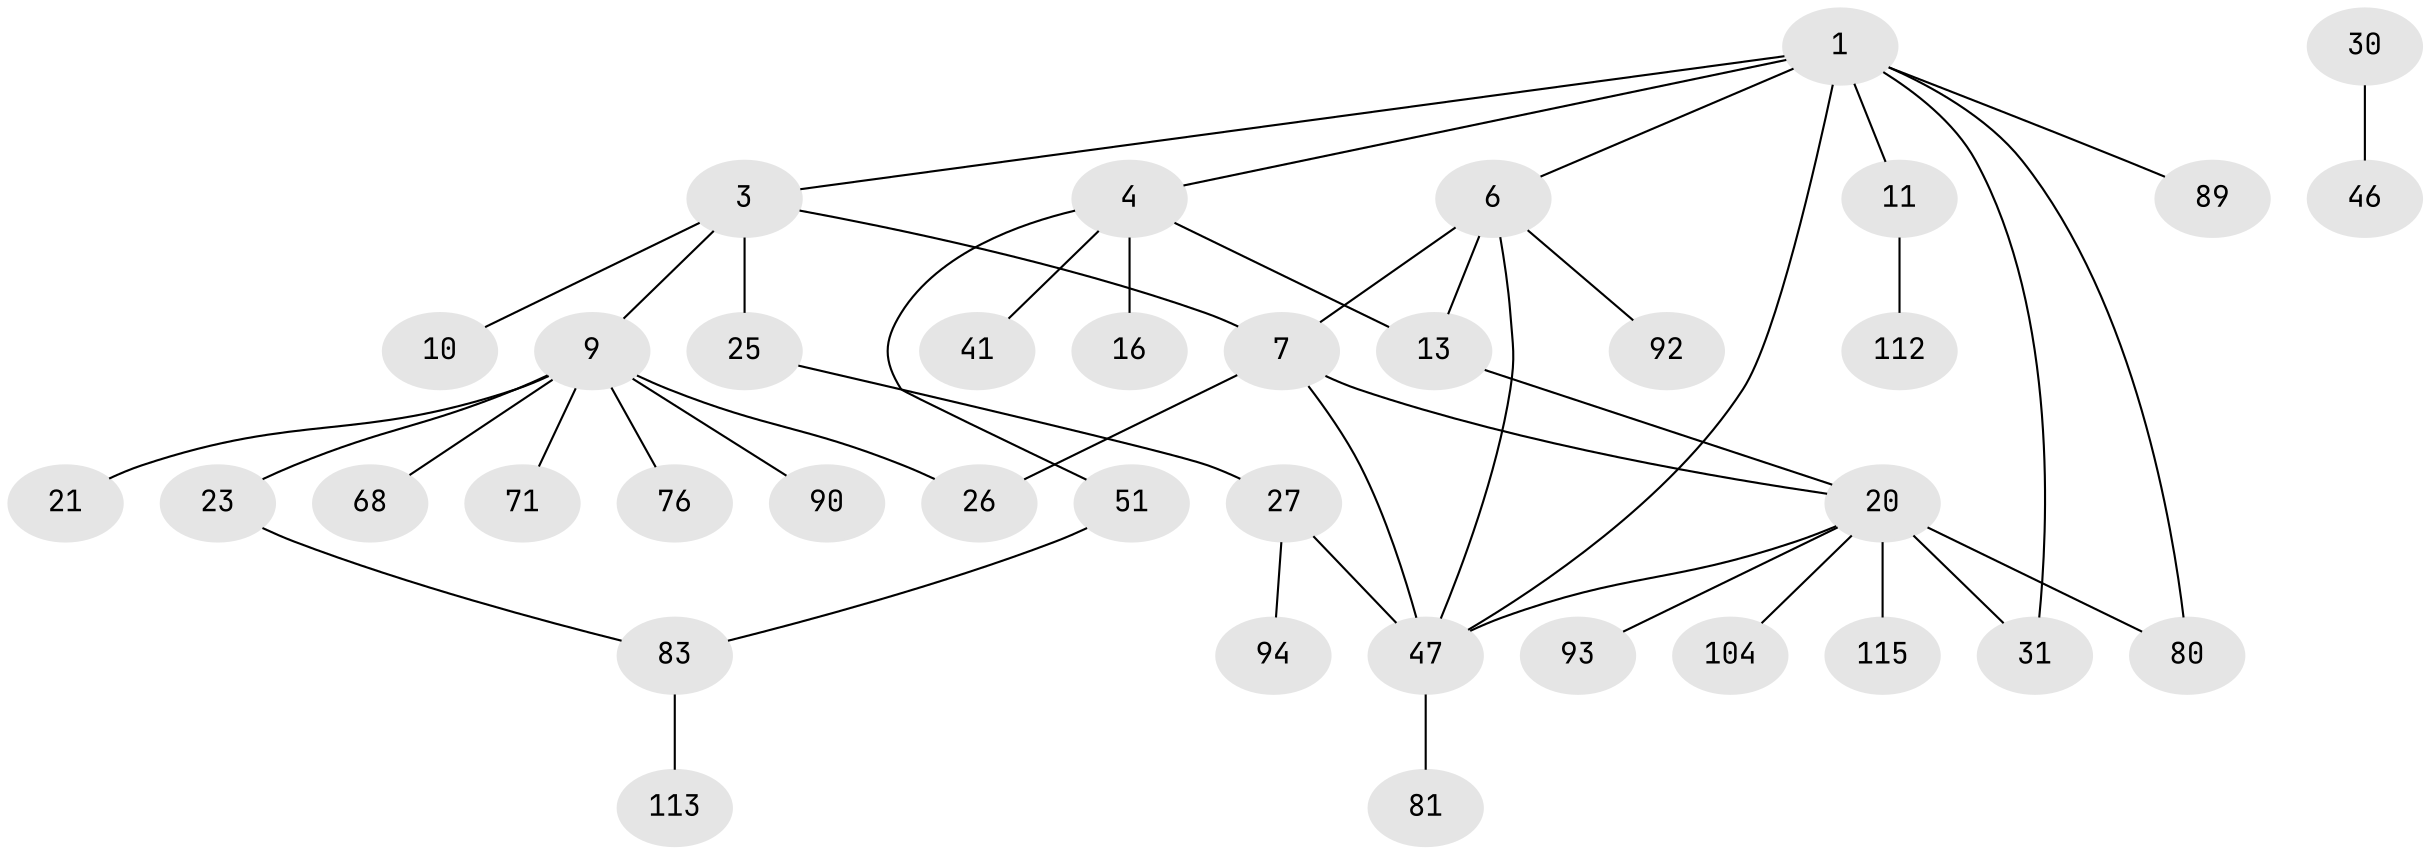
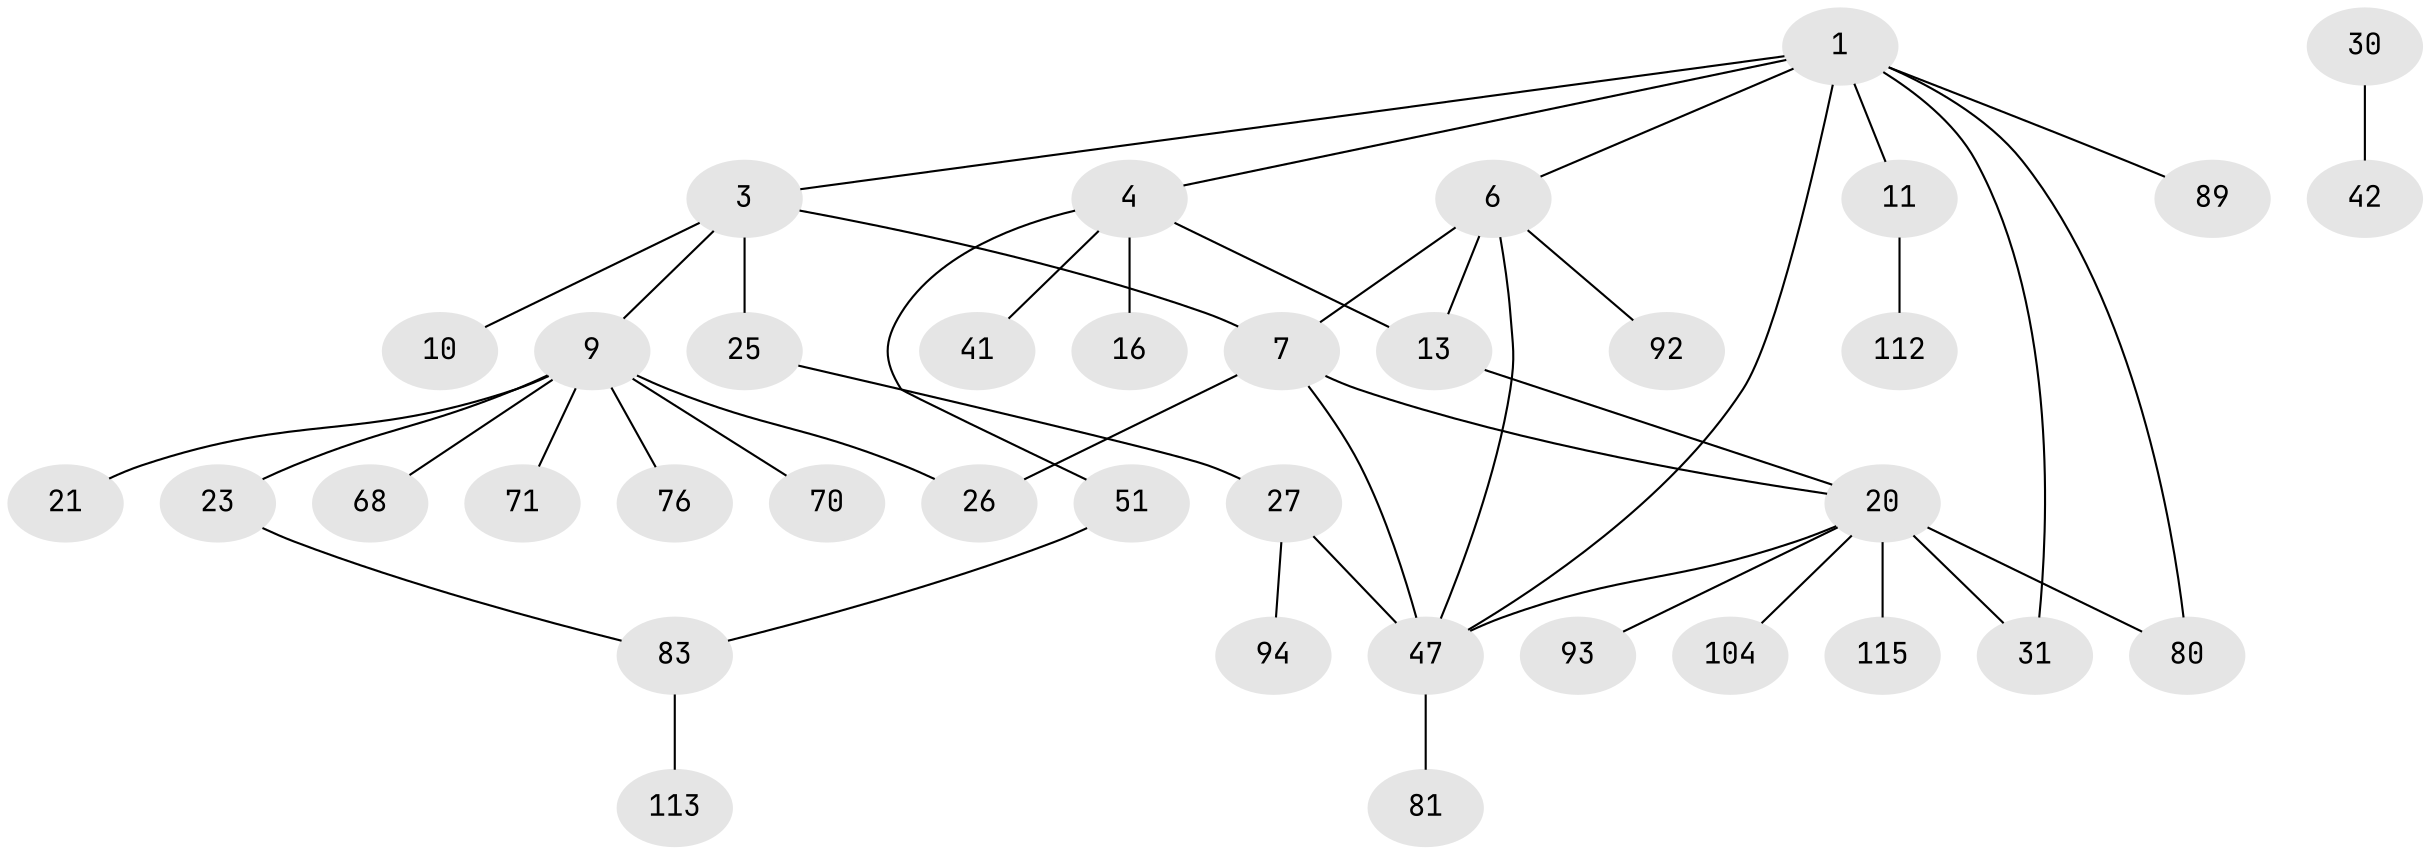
node "46": label "46" -> "42"
node "90": label "90" -> "70"
